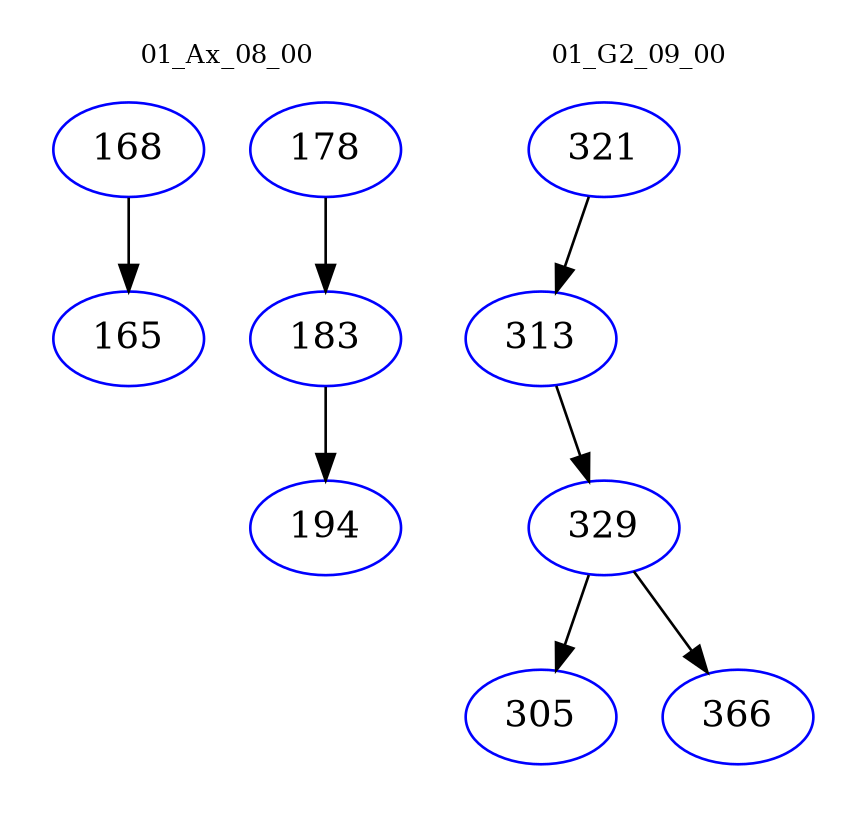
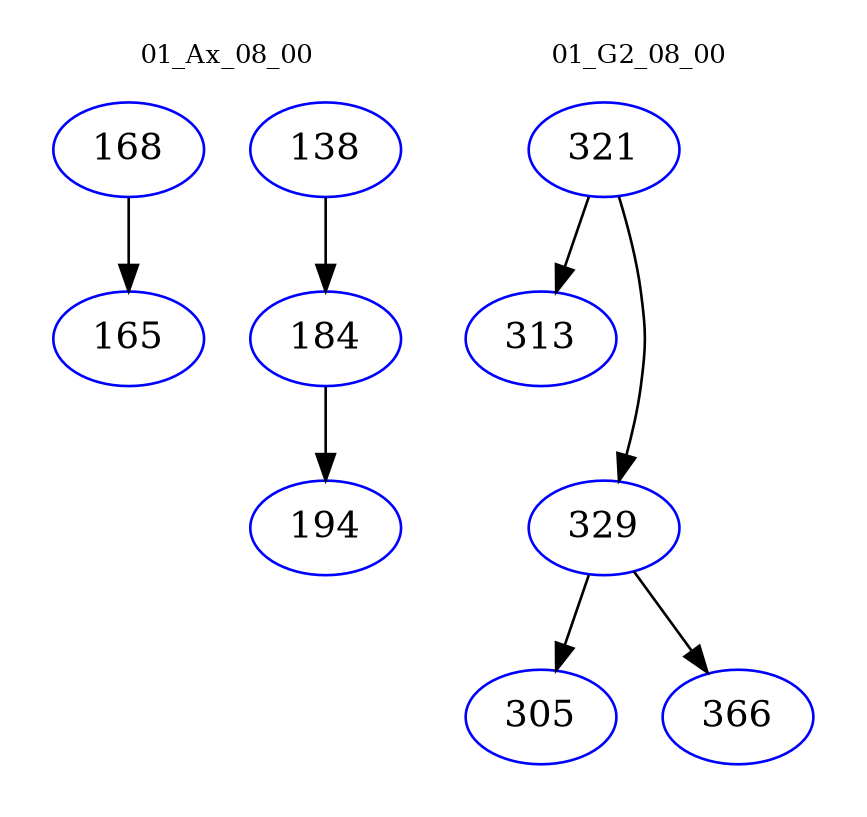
cluster "01_G2_09_00": label "01_G2_09_00" -> "01_G2_08_00"
node "178": label "178" -> "138"
node "183": label "183" -> "184"
edge "313" -> "329": now "321" -> "329"
